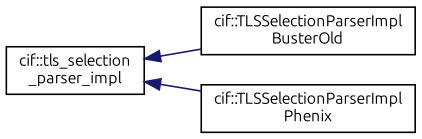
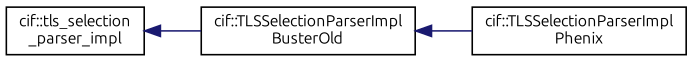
edge "cif::TLSSelectionParserImpl Phenix" -> "cif::tls_selection _parser_impl": now "cif::TLSSelectionParserImpl Phenix" -> "cif::TLSSelectionParserImpl BusterOld"
